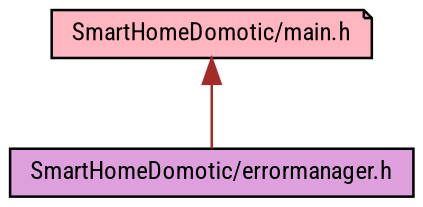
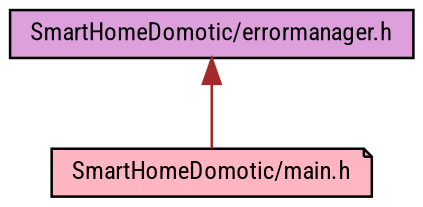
edge "SmartHomeDomotic/errormanager.h" -> "SmartHomeDomotic/main.h": reversed
